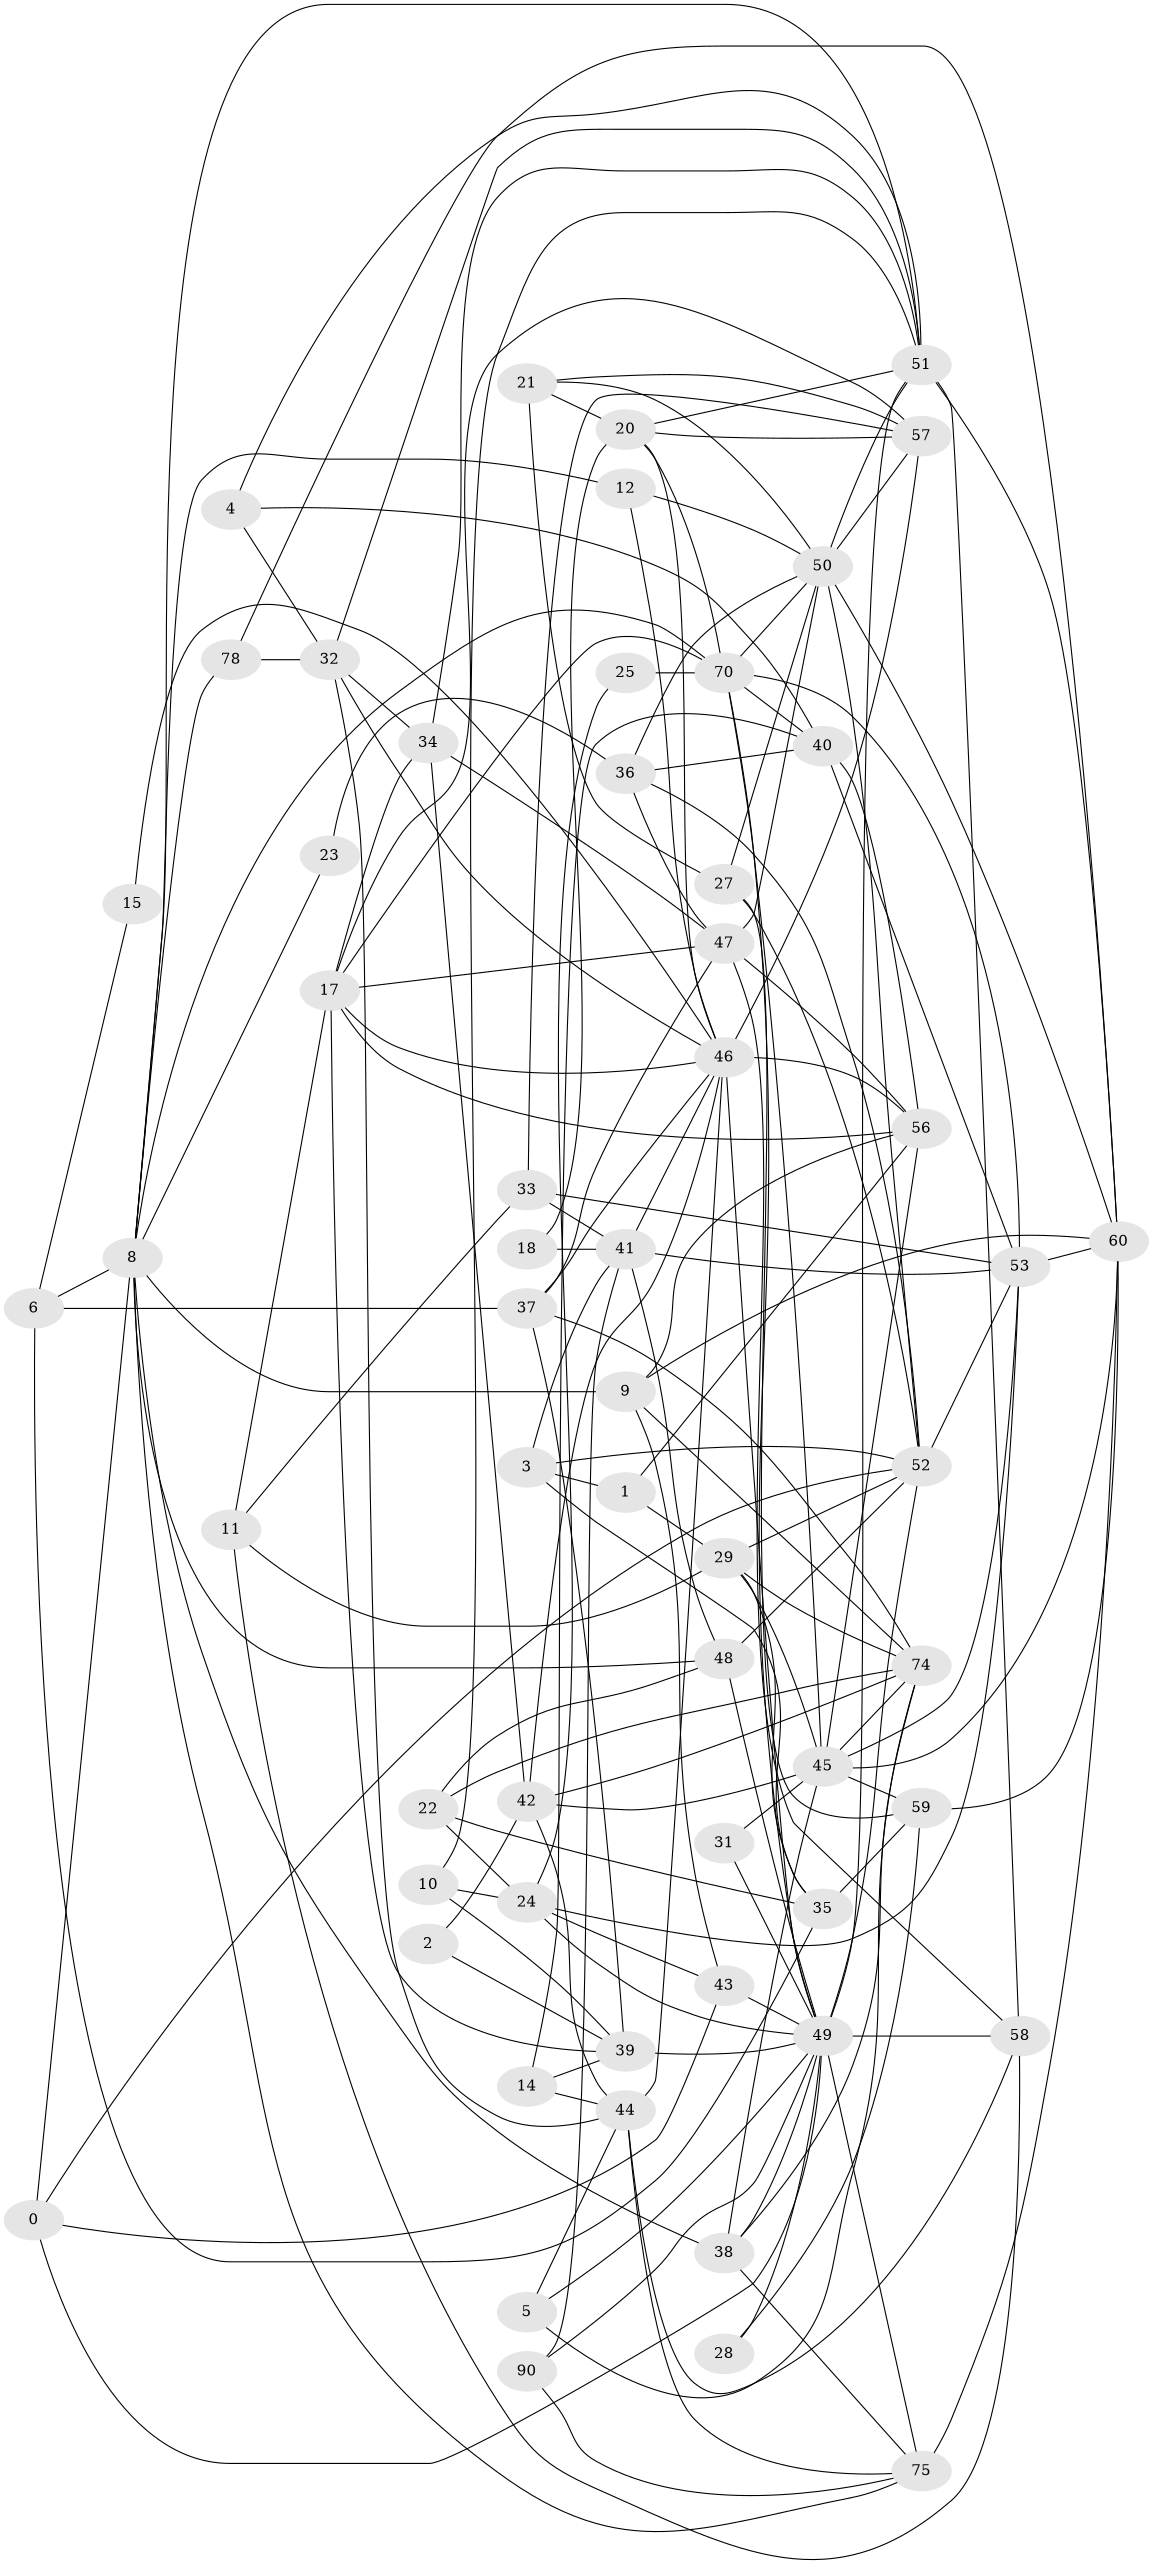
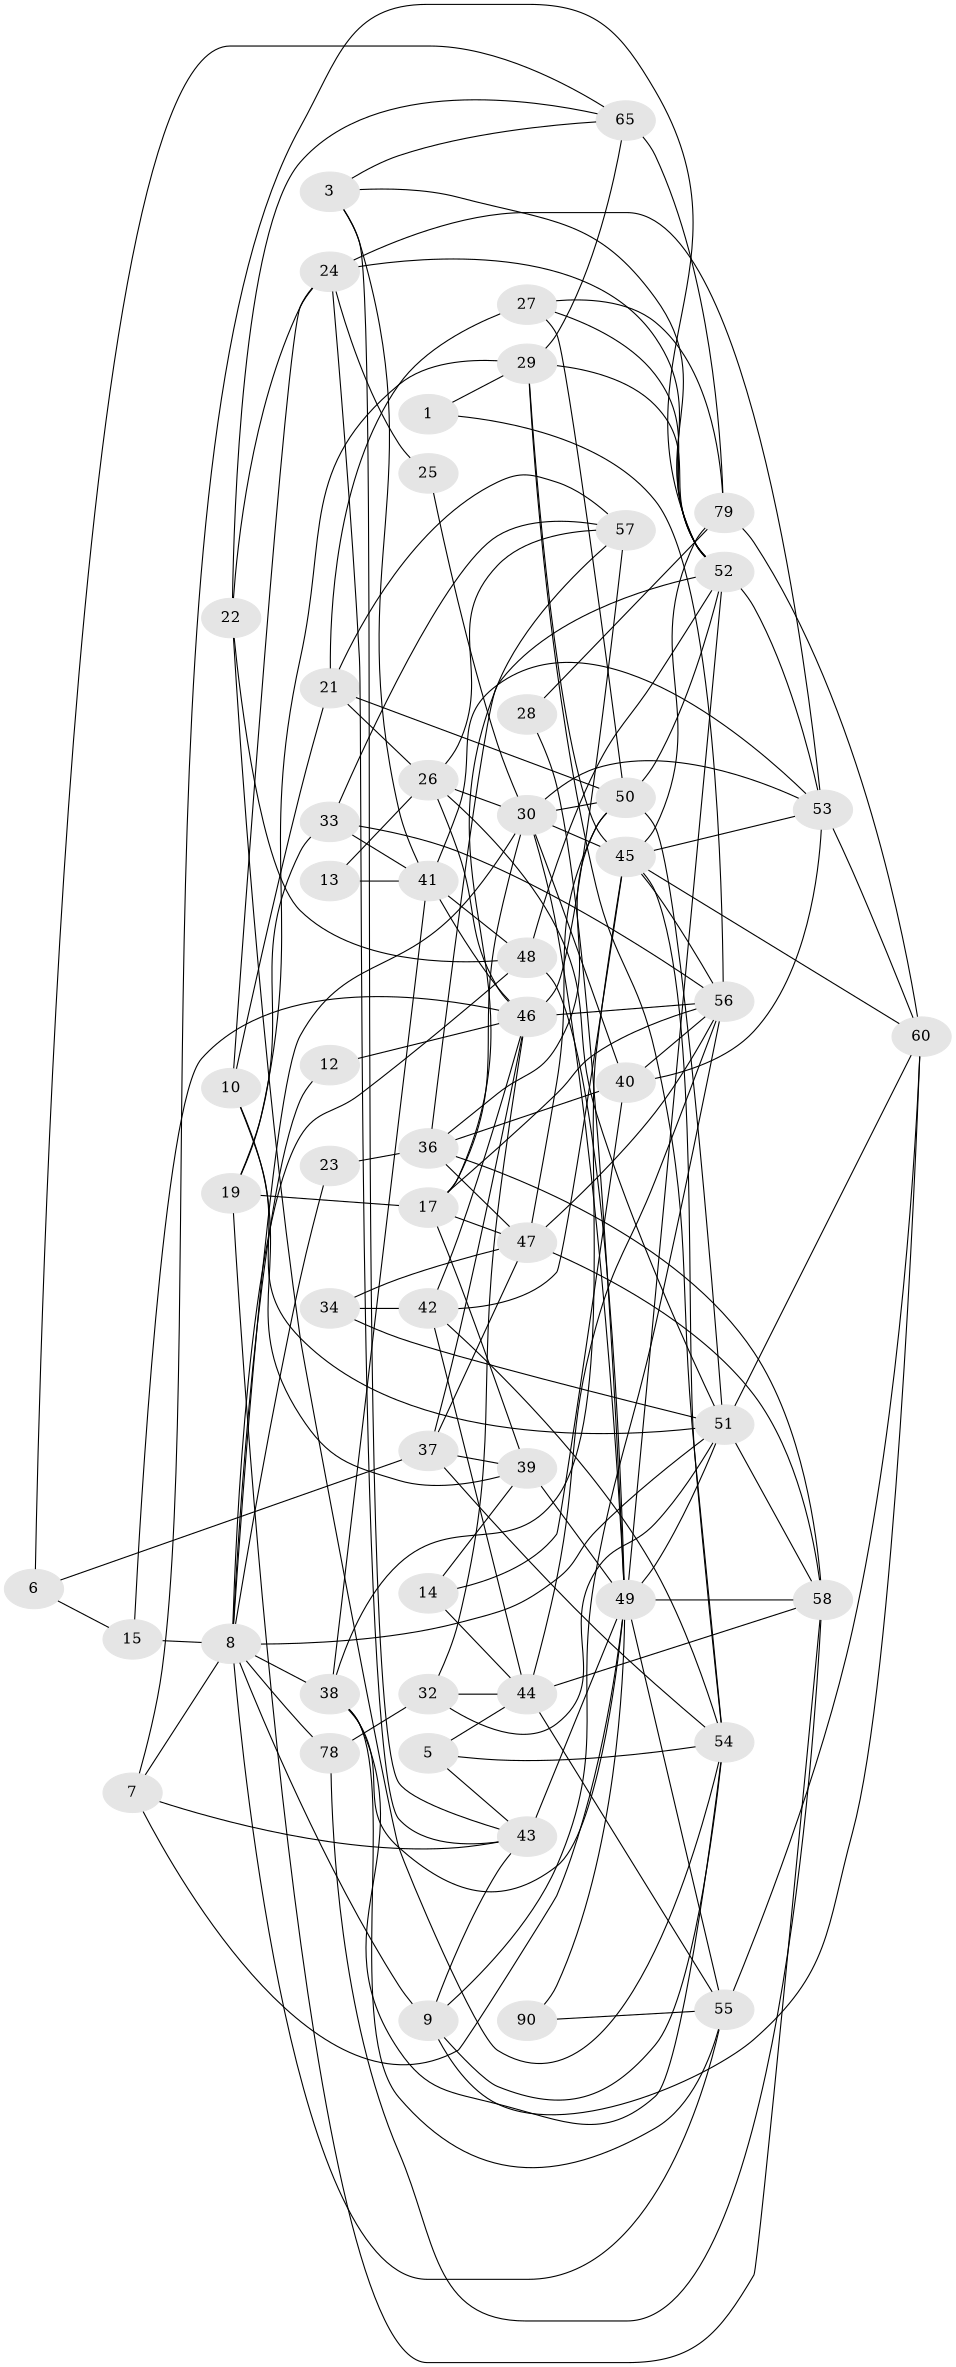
edge "78" -- "60": now "78" -- "58"
node "20": label "20" -> "26"
edge "57" -- "50": removed
node "4": removed
edge "12" -- "50": removed
node "70": label "70" -> "30"
edge "32" -- "34": removed
edge "34" -- "17": removed
edge "50" -- "60": removed
edge "21" -- "10": added
edge "17" -- "46": removed
edge "33" -- "53": now "33" -- "56"
node "18": label "18" -> "13"
edge "8" -- "6": now "8" -- "15"
edge "36" -- "58": added
edge "46" -- "49": removed
edge "3" -- "1": now "3" -- "43"
node "11": label "11" -> "19"
edge "46" -- "44": now "56" -- "44"
node "74": label "74" -> "54"
node "59": label "59" -> "79"
edge "41" -- "90": now "41" -- "38"
node "31": removed
node "35": label "35" -> "65"
node "2": removed
edge "24" -- "49": now "24" -- "52"
edge "49" -- "5": now "43" -- "5"
node "0": label "0" -> "7"
node "75": label "75" -> "55"
